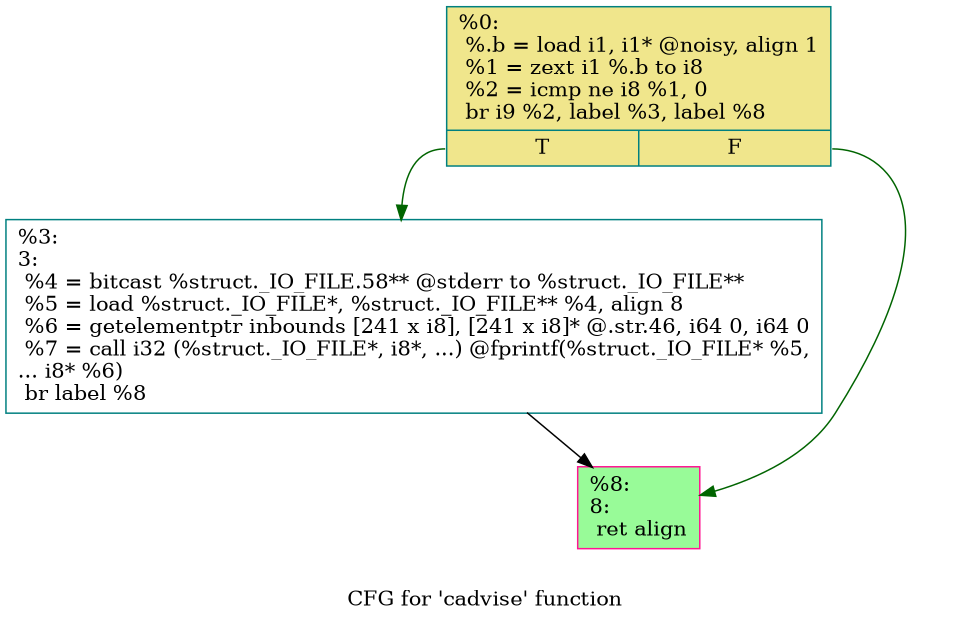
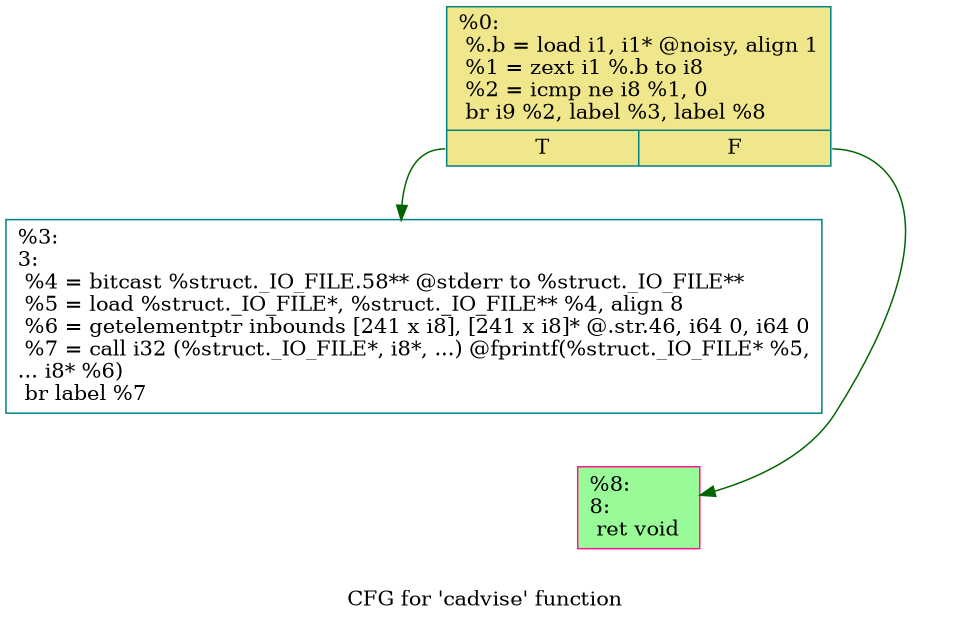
node "%3:": text "br label %8" -> "br label %7"
edge "%3:" -> "%8:": removed
node "%8:": text "ret align" -> "ret void"
